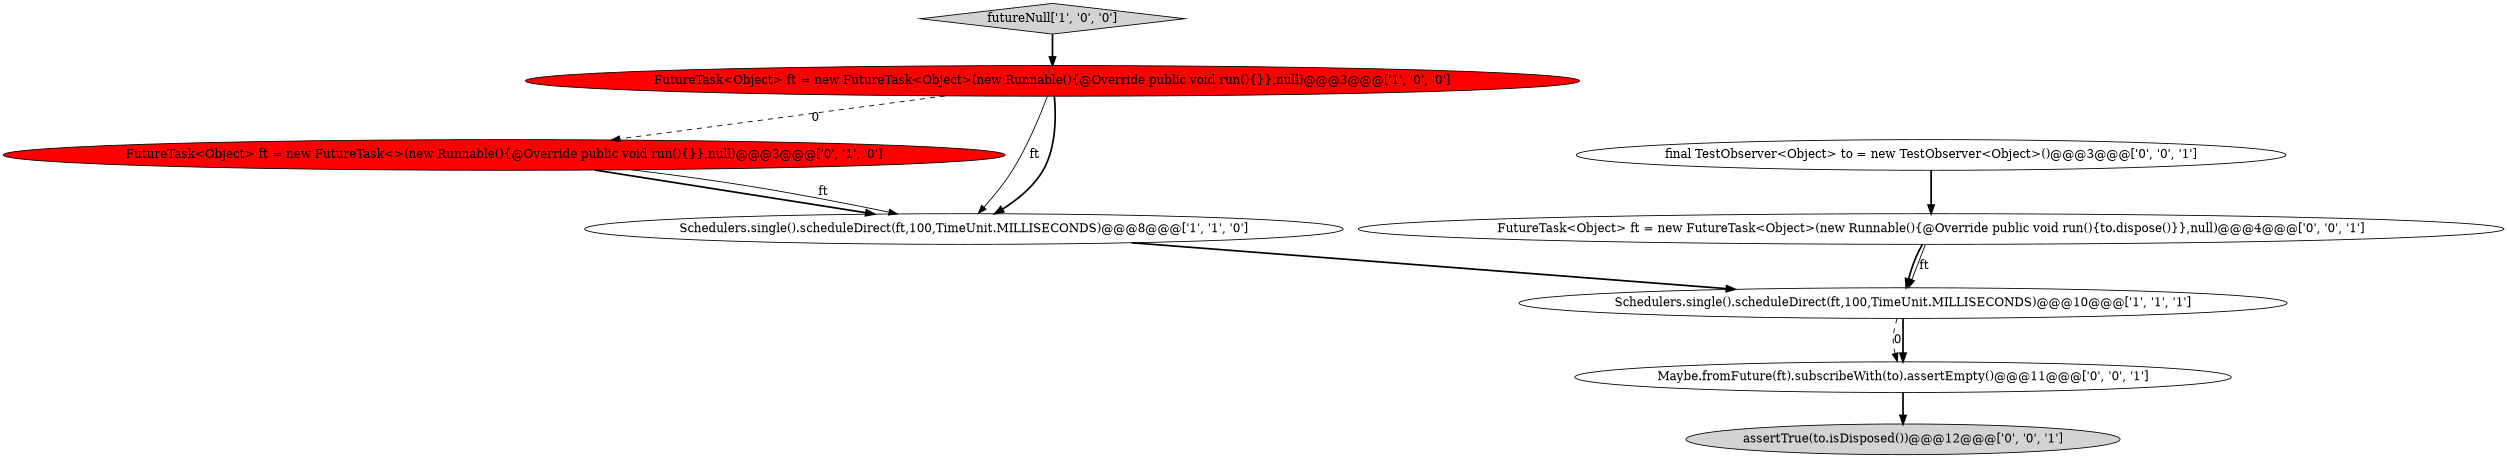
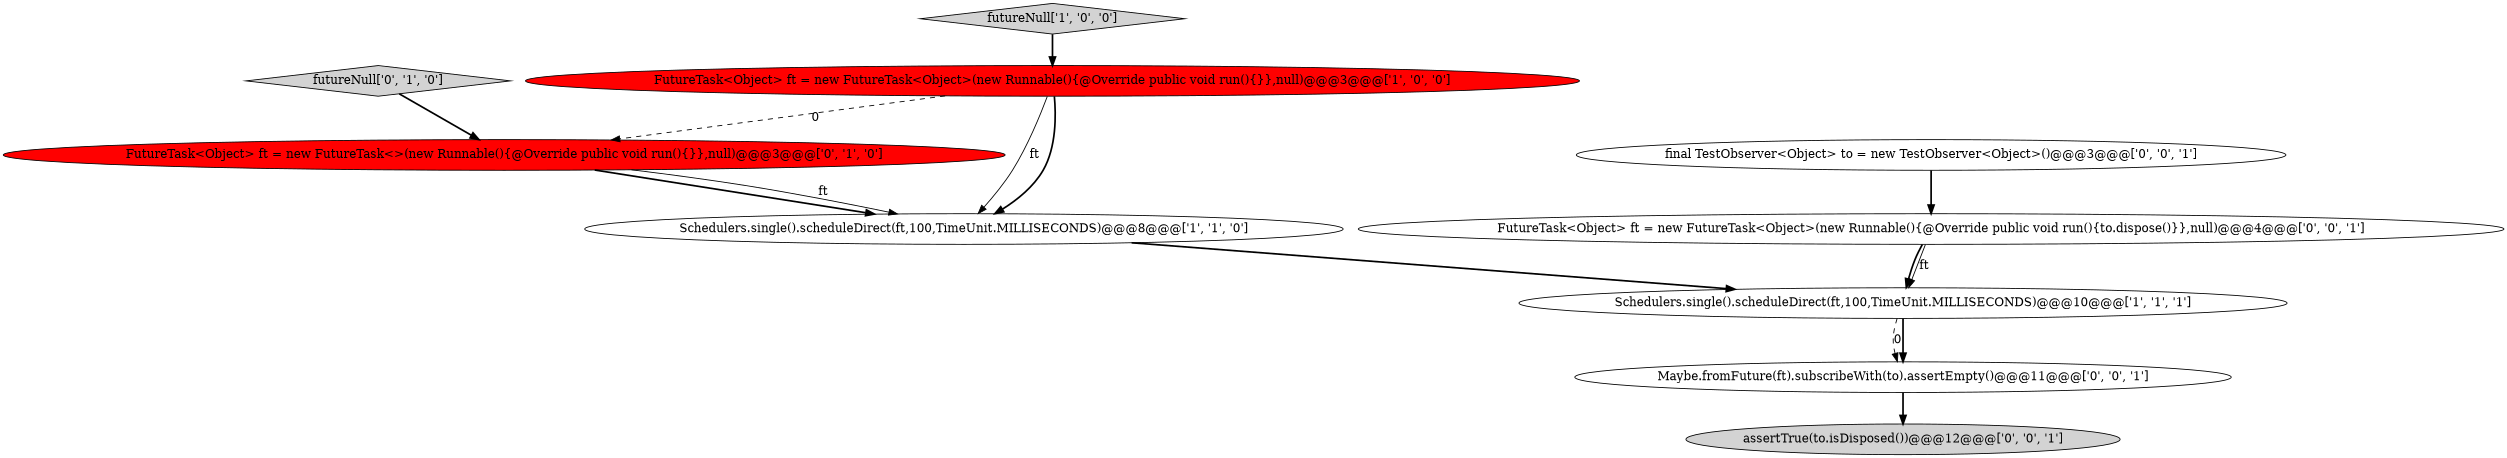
node "futureNull['0', '1', '0']": added
